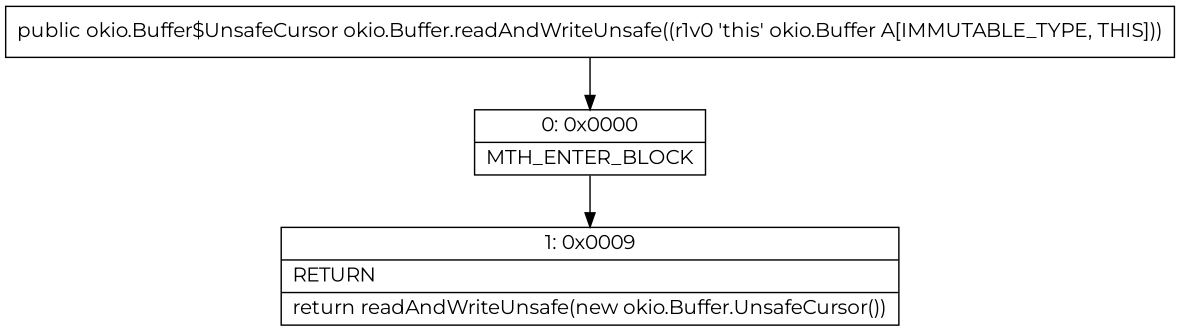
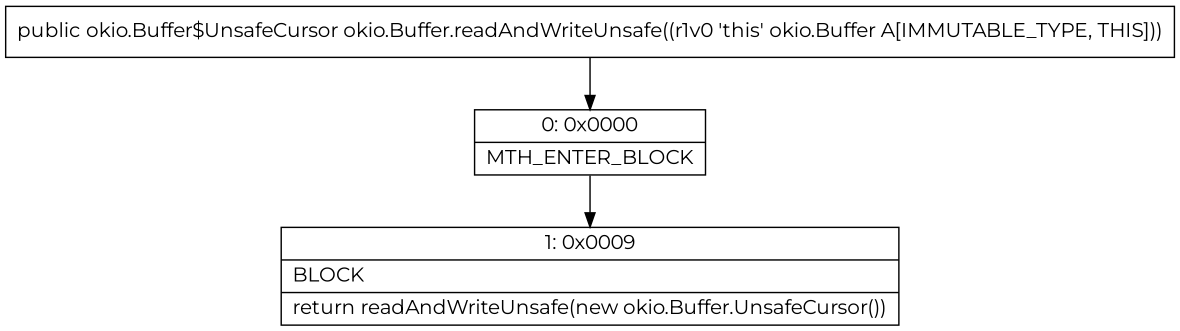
node "1: 0x0009": text "RETURN" -> "BLOCK"
